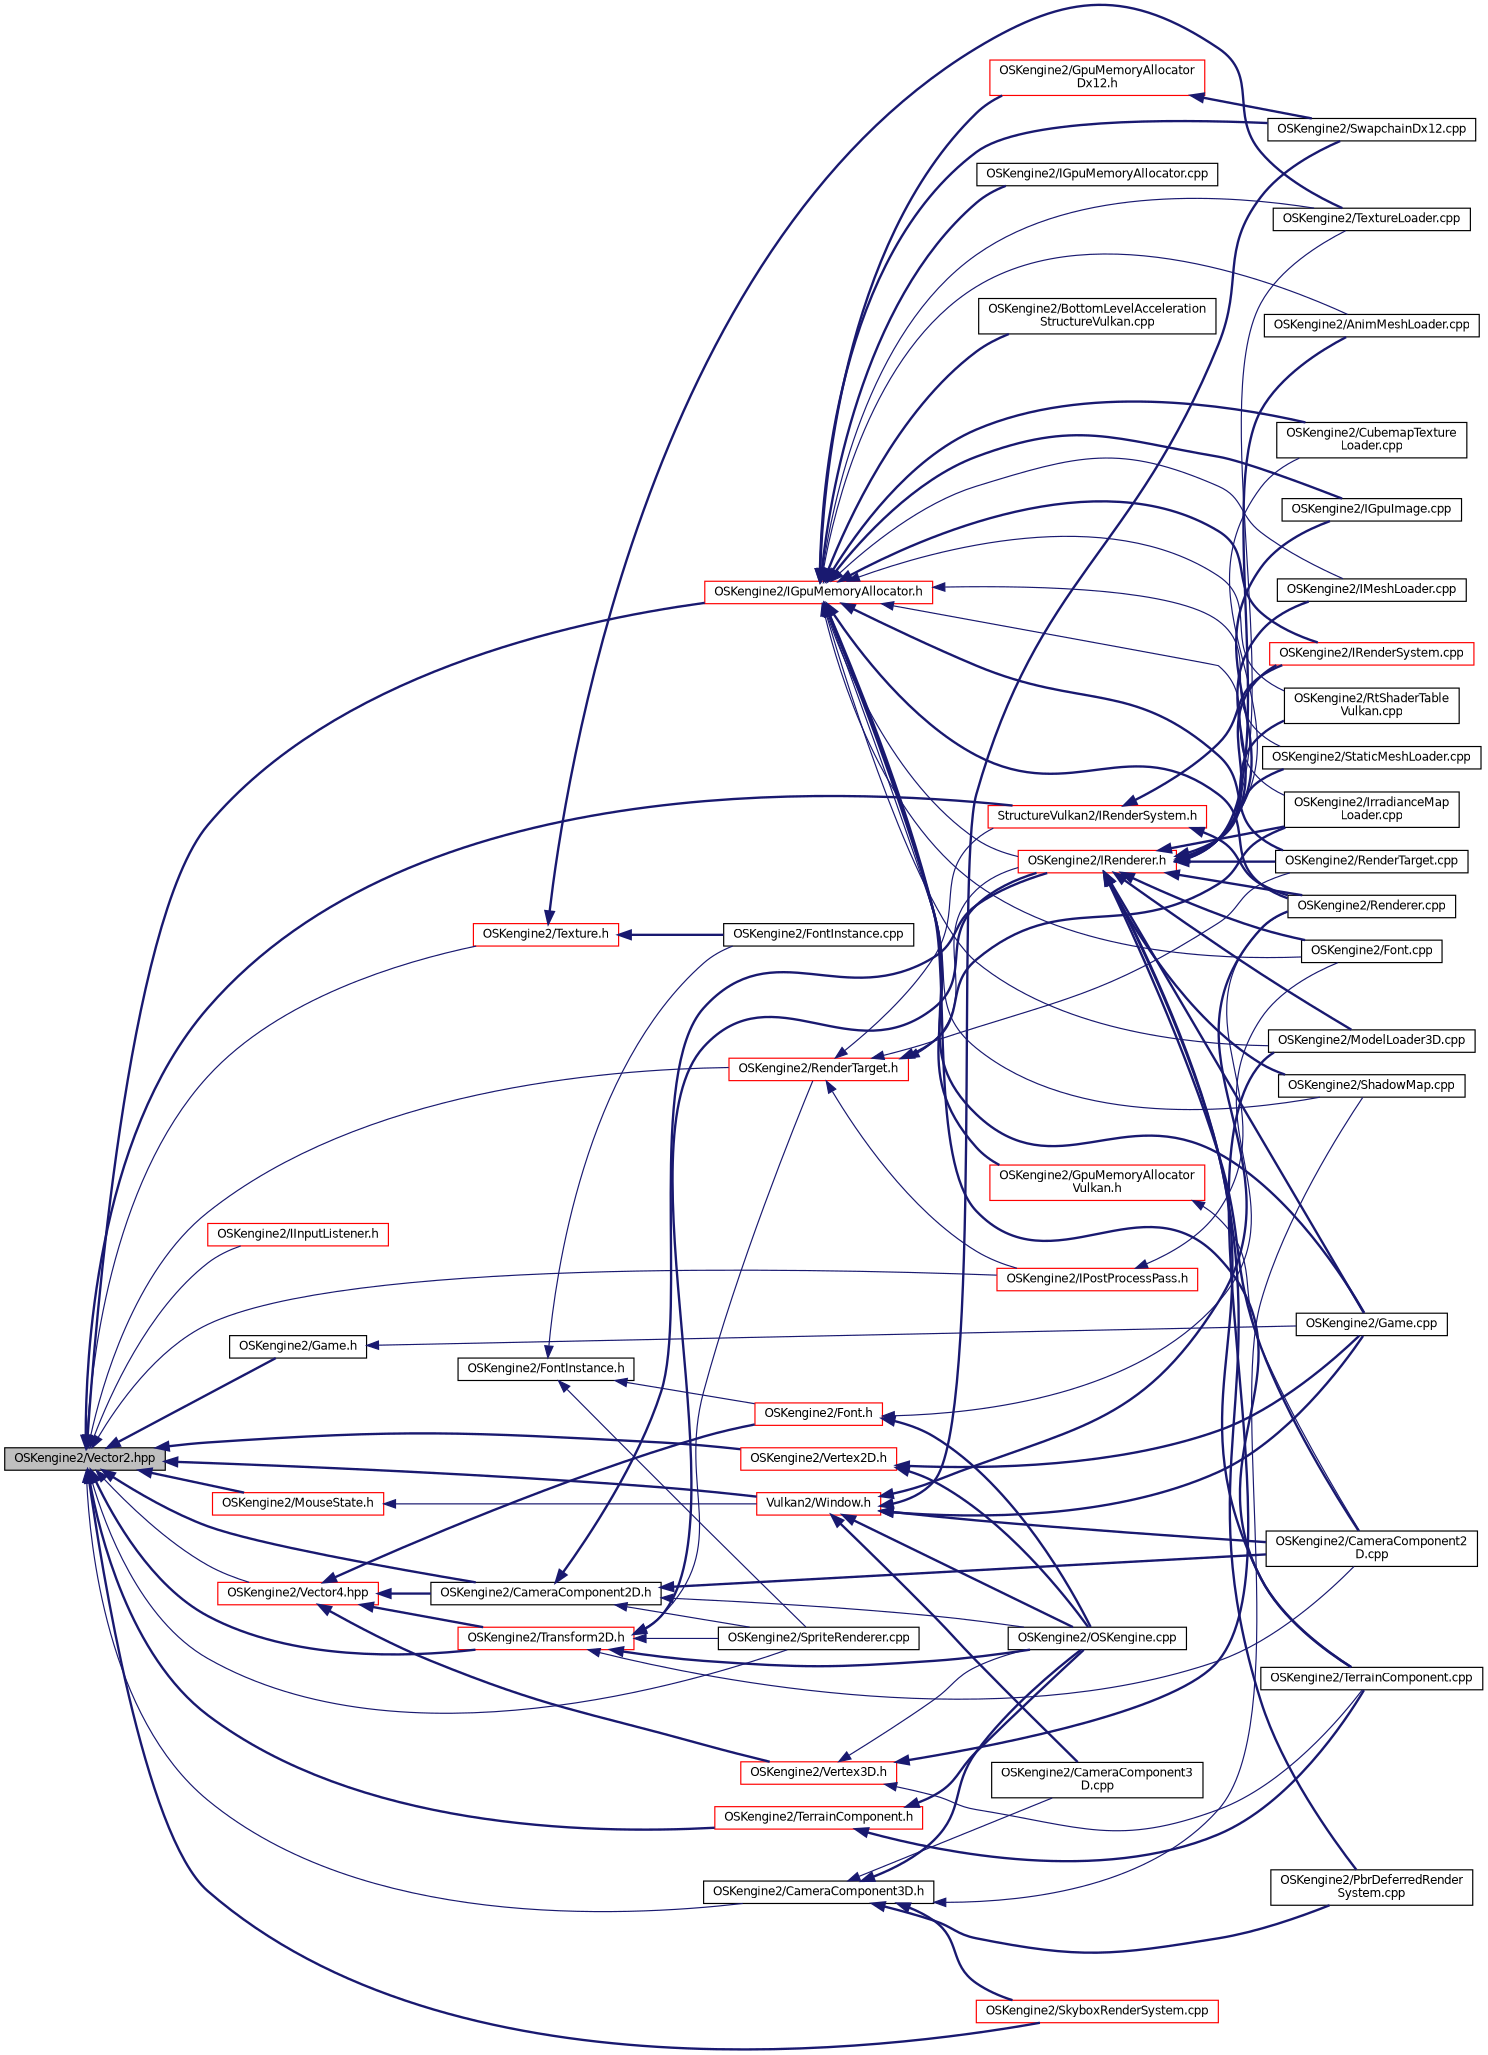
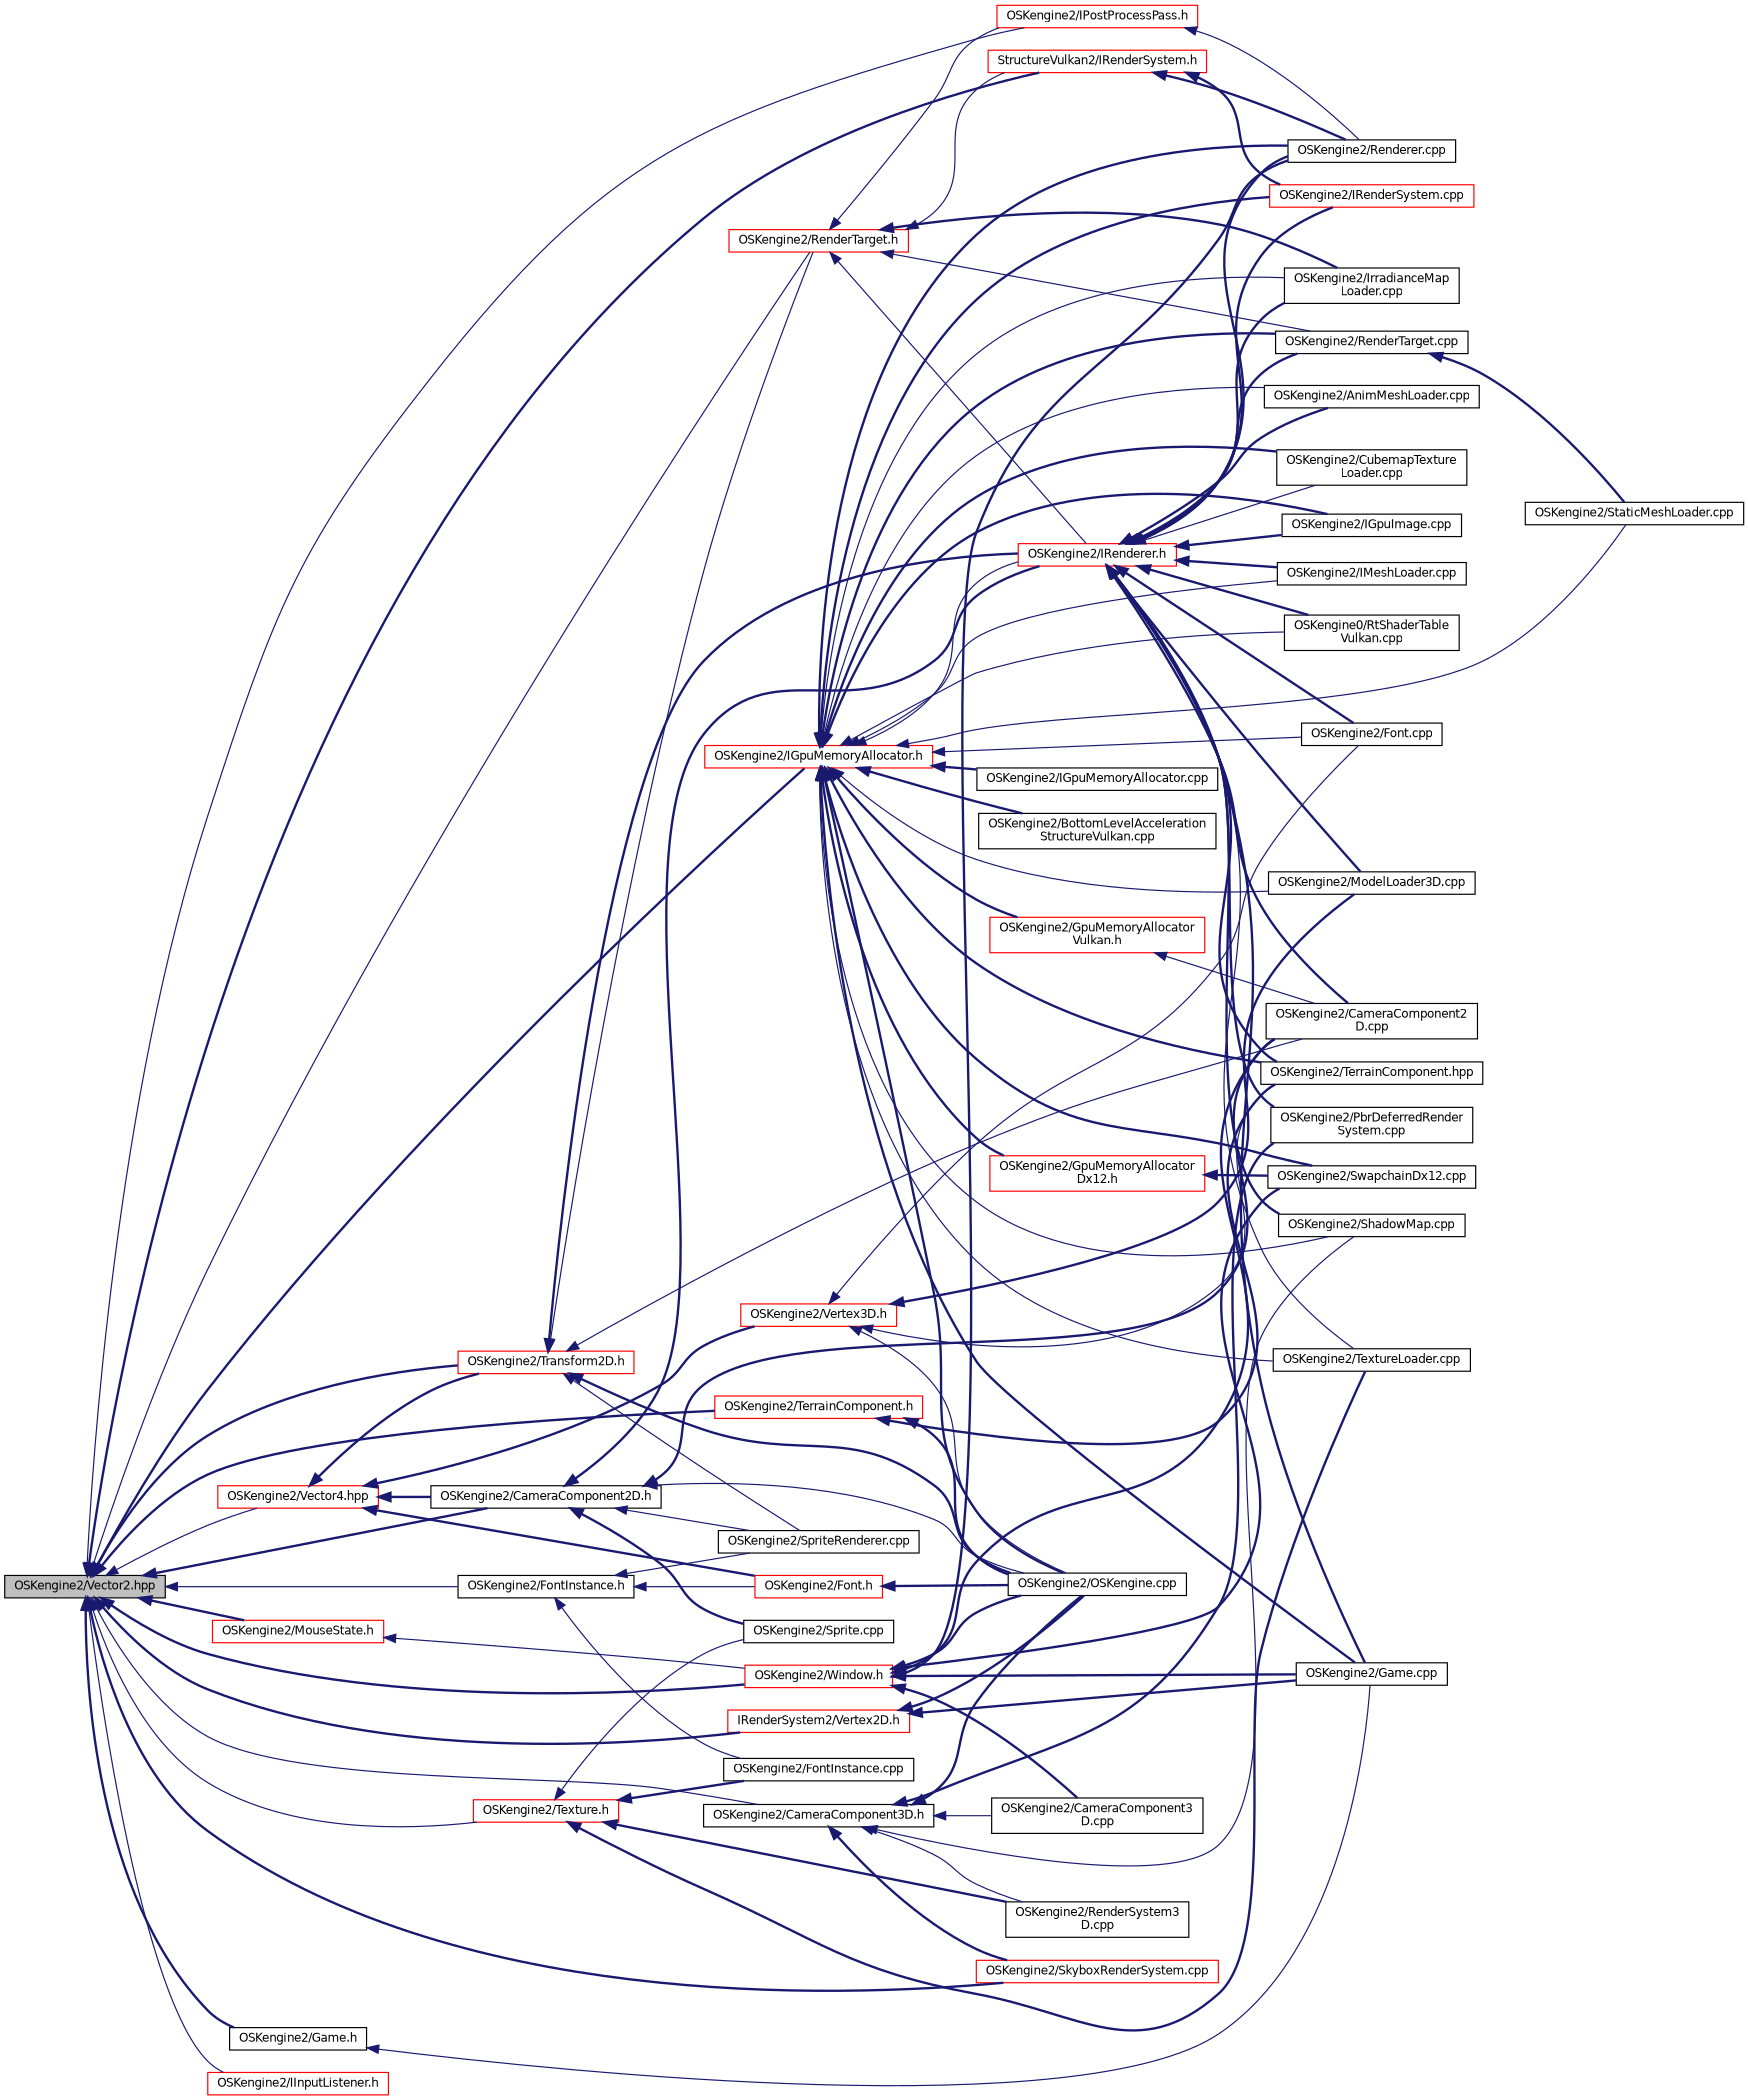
node "OSKengine2/RtShaderTable Vulkan.cpp": label "OSKengine2/RtShaderTable Vulkan.cpp" -> "OSKengine0/RtShaderTable Vulkan.cpp"
edge "OSKengine2/StaticMeshLoader.cpp" -> "OSKengine2/IRenderer.h": now "OSKengine2/StaticMeshLoader.cpp" -> "OSKengine2/RenderTarget.cpp"
edge "OSKengine2/OSKengine.cpp" -> "OSKengine2/IGpuMemoryAllocator.h": added
edge "OSKengine2/Font.cpp" -> "OSKengine2/Font.h": now "OSKengine2/Font.cpp" -> "OSKengine2/Vertex3D.h"
node "OSKengine2/Vertex2D.h": label "OSKengine2/Vertex2D.h" -> "IRenderSystem2/Vertex2D.h"
node "Vulkan2/Window.h": label "Vulkan2/Window.h" -> "OSKengine2/Window.h"
node "OSKengine2/Sprite.cpp": added
node "OSKengine2/TerrainComponent.cpp": label "OSKengine2/TerrainComponent.cpp" -> "OSKengine2/TerrainComponent.hpp"
edge "OSKengine2/SpriteRenderer.cpp" -> "OSKengine2/Vector2.hpp": now "OSKengine2/FontInstance.h" -> "OSKengine2/Vector2.hpp"
node "OSKengine2/RenderSystem3 D.cpp": added
